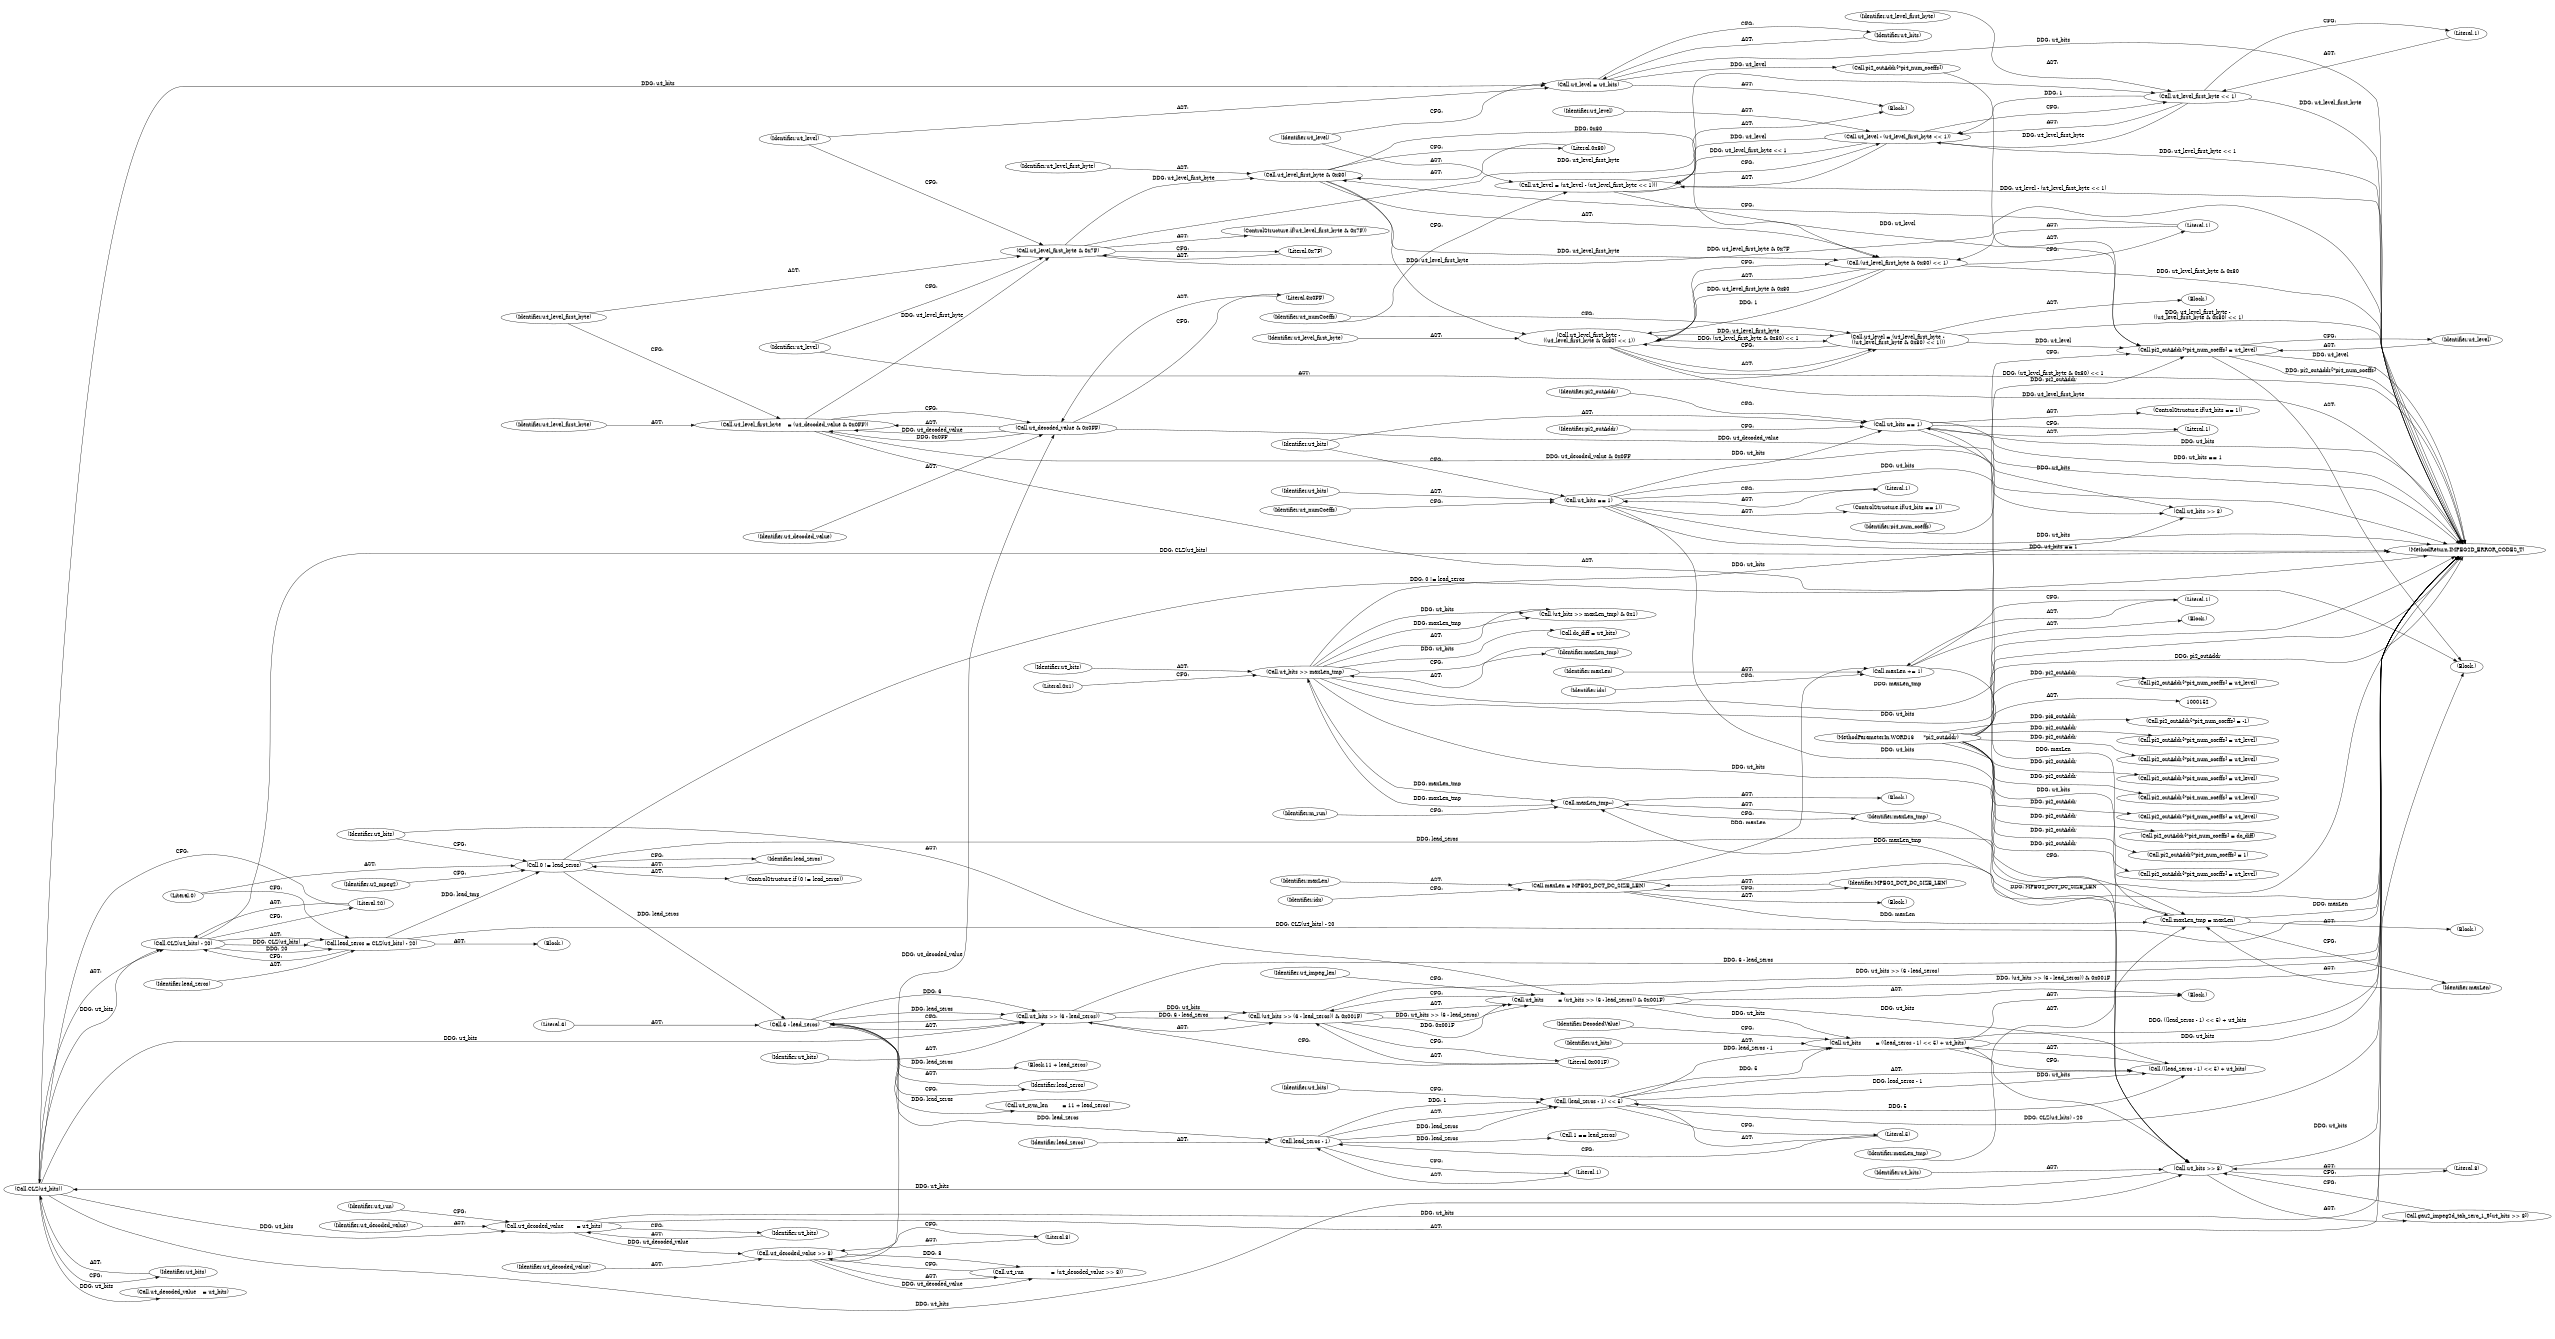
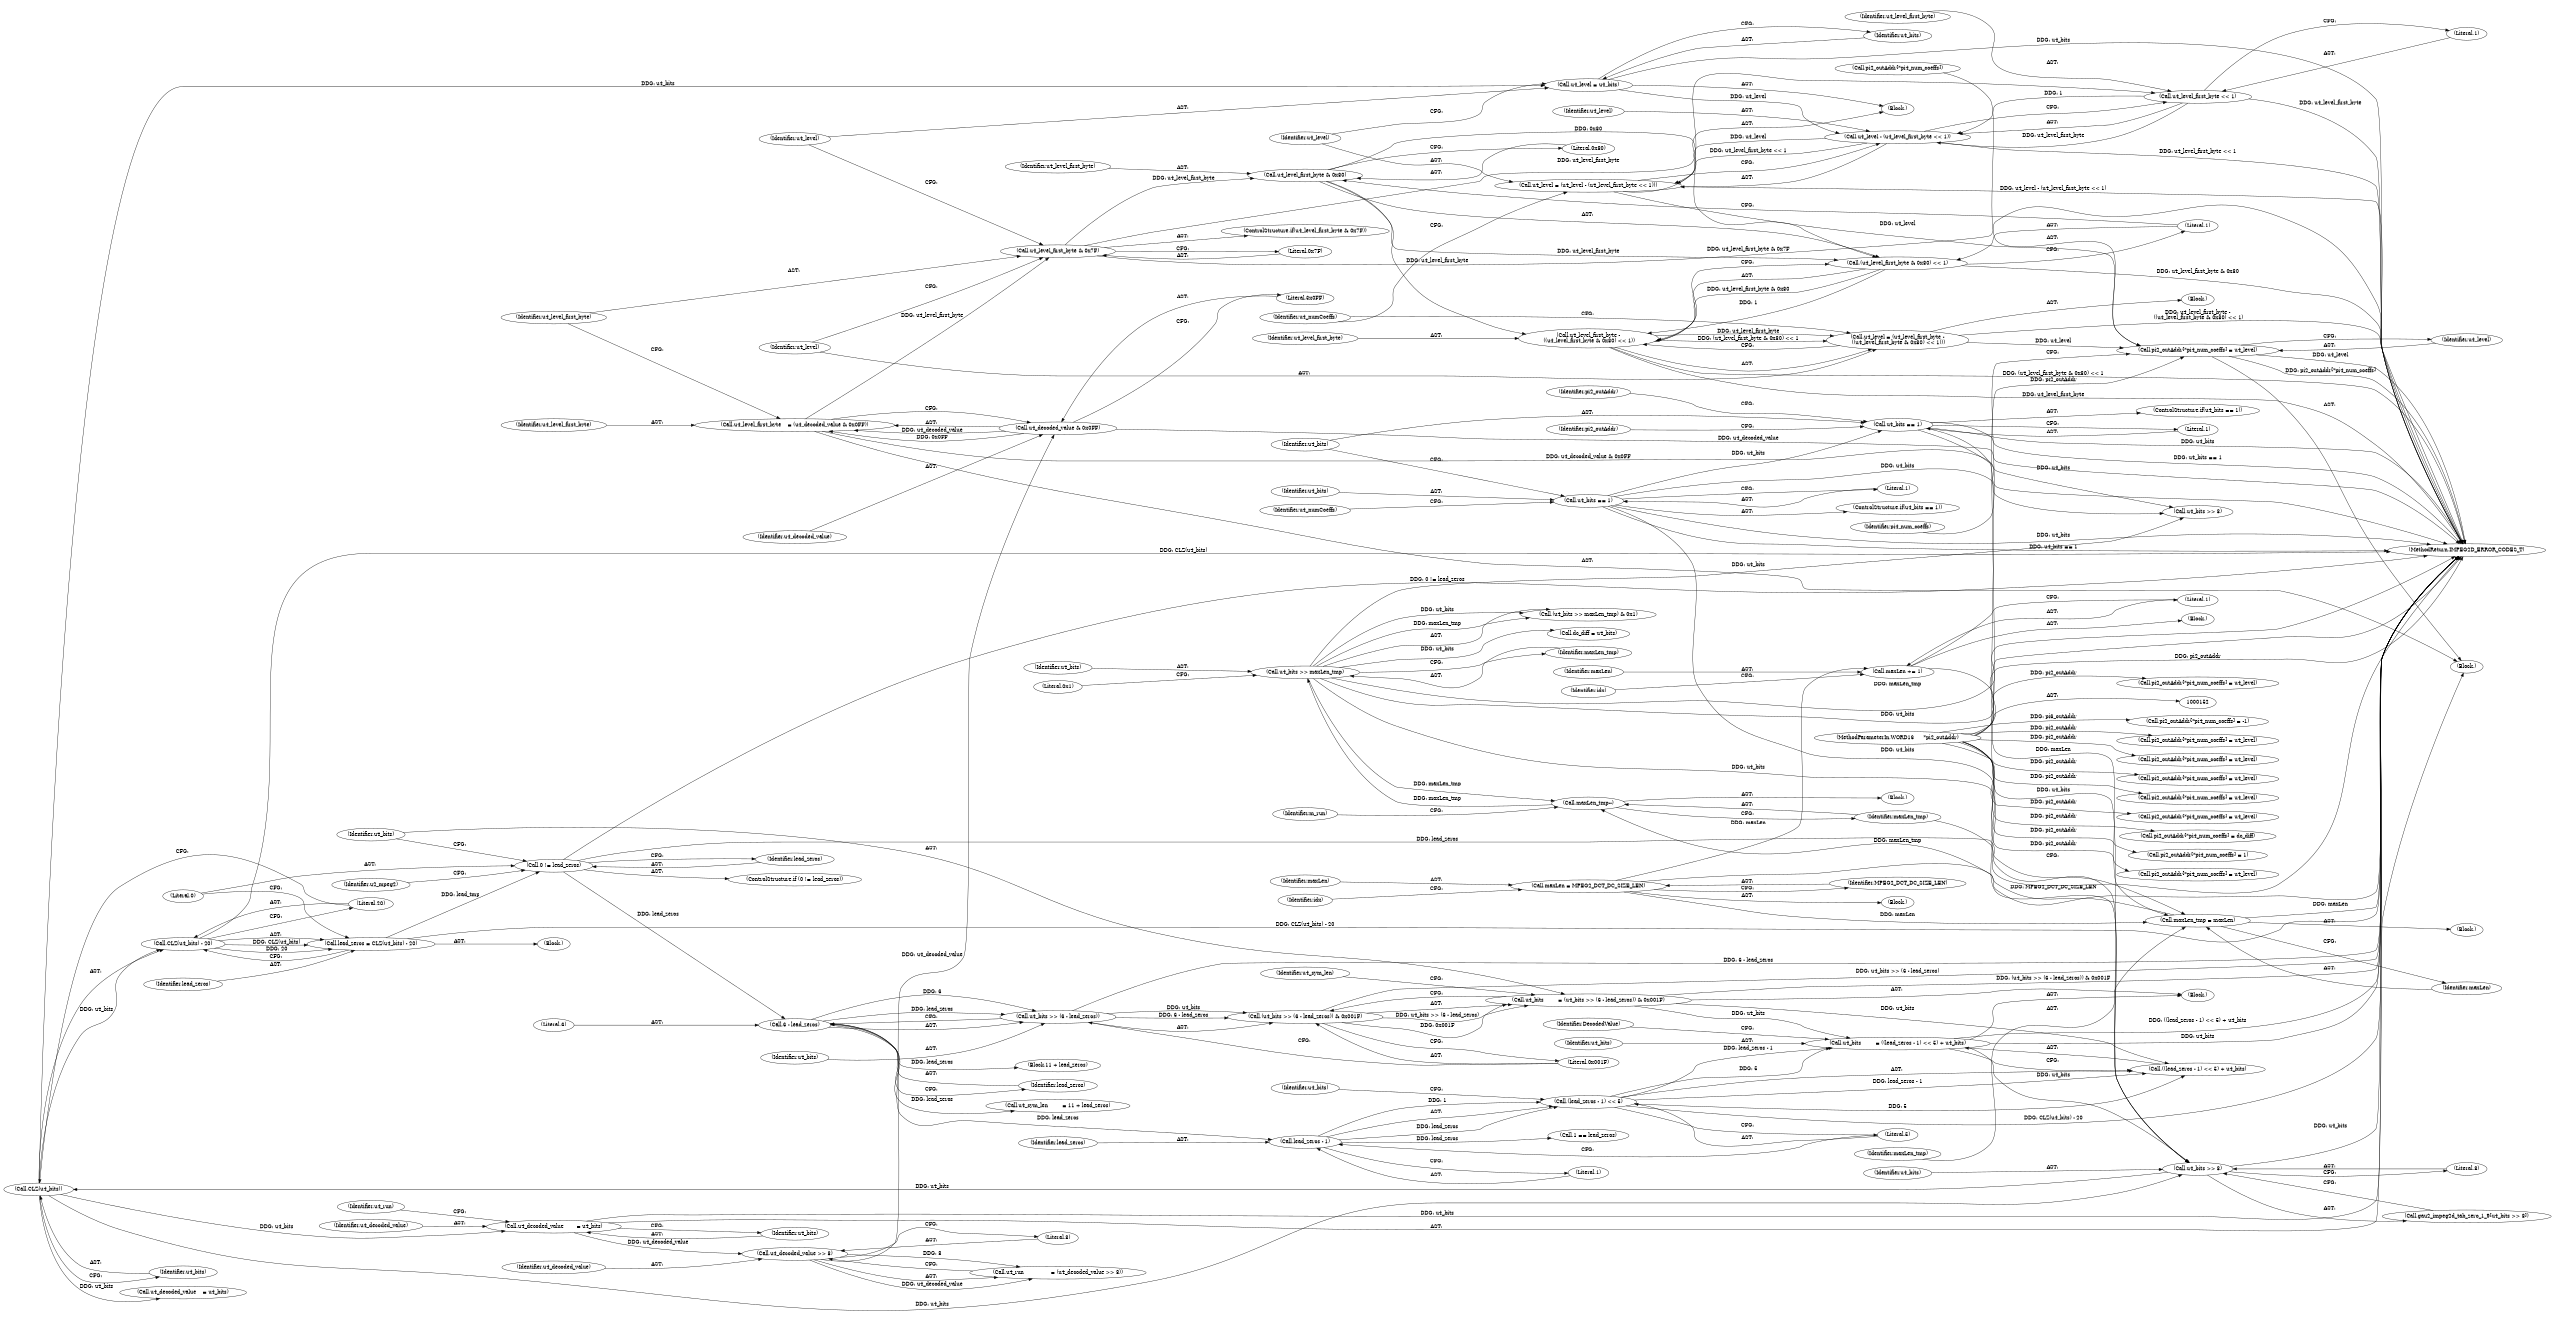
edge "(Call,u4_level = u4_bits)" -> "(Call,pi2_outAddr[*pi4_num_coeffs])": now "(Call,u4_level = u4_bits)" -> "(Call,u4_level - (u4_level_first_byte << 1))"
node "(Identifier,u4_impeg_len)": label "(Identifier,u4_impeg_len)" -> "(Identifier,u4_sym_len)"
edge "(Call,CLZ(u4_bits))" -> "(Call,u4_bits >> (6 - lead_zeros))": removed, label "DDG: u4_bits"
